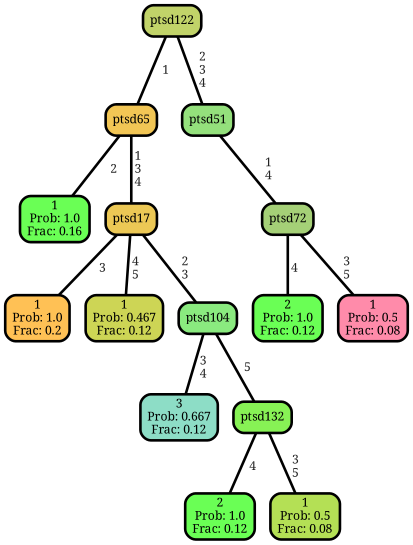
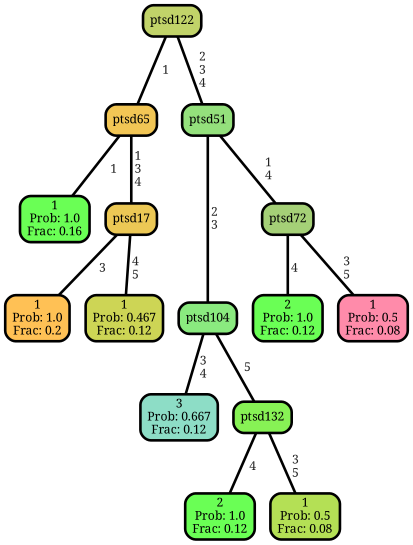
edge "ptsd65" -- "1 Prob: 1.0 Frac: 0.16": label " 2" -> " 1"
edge "ptsd17" -- "ptsd104": now "ptsd51" -- "ptsd104"
